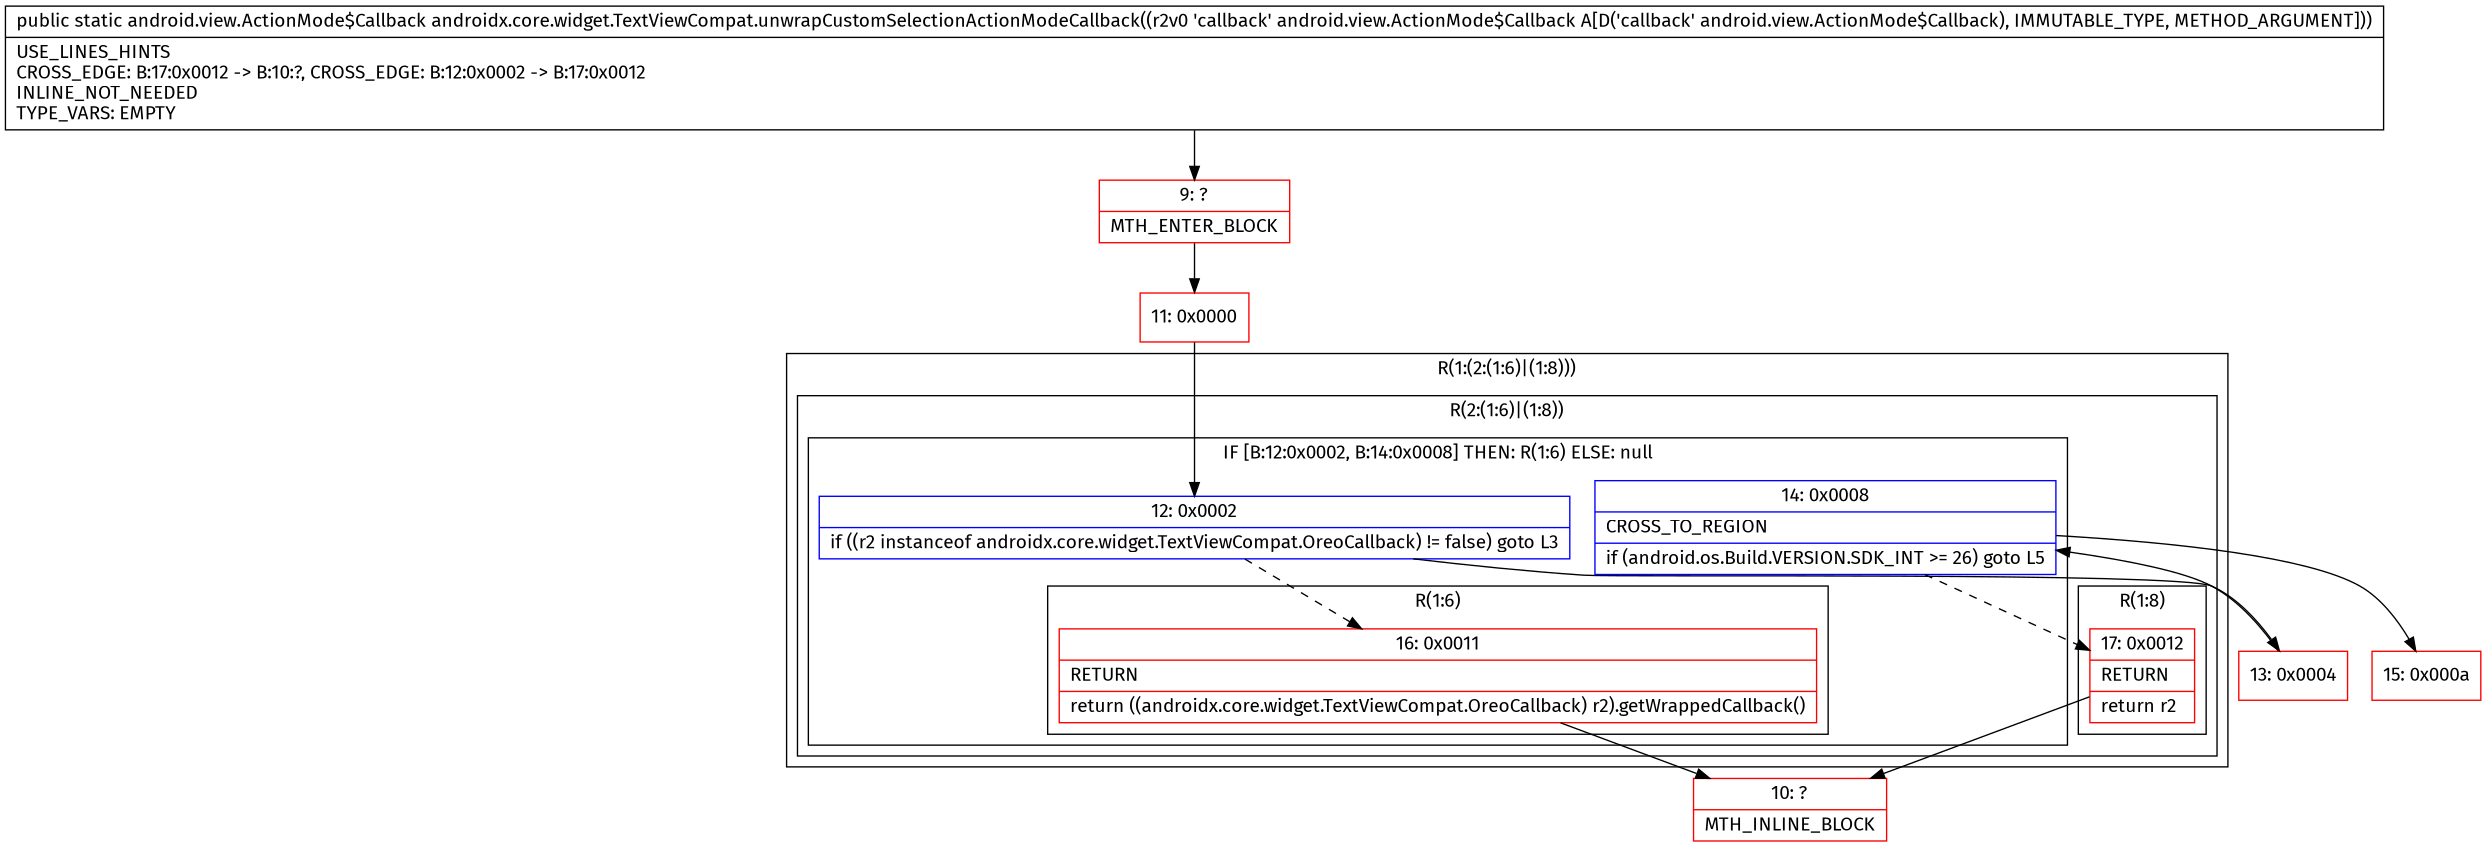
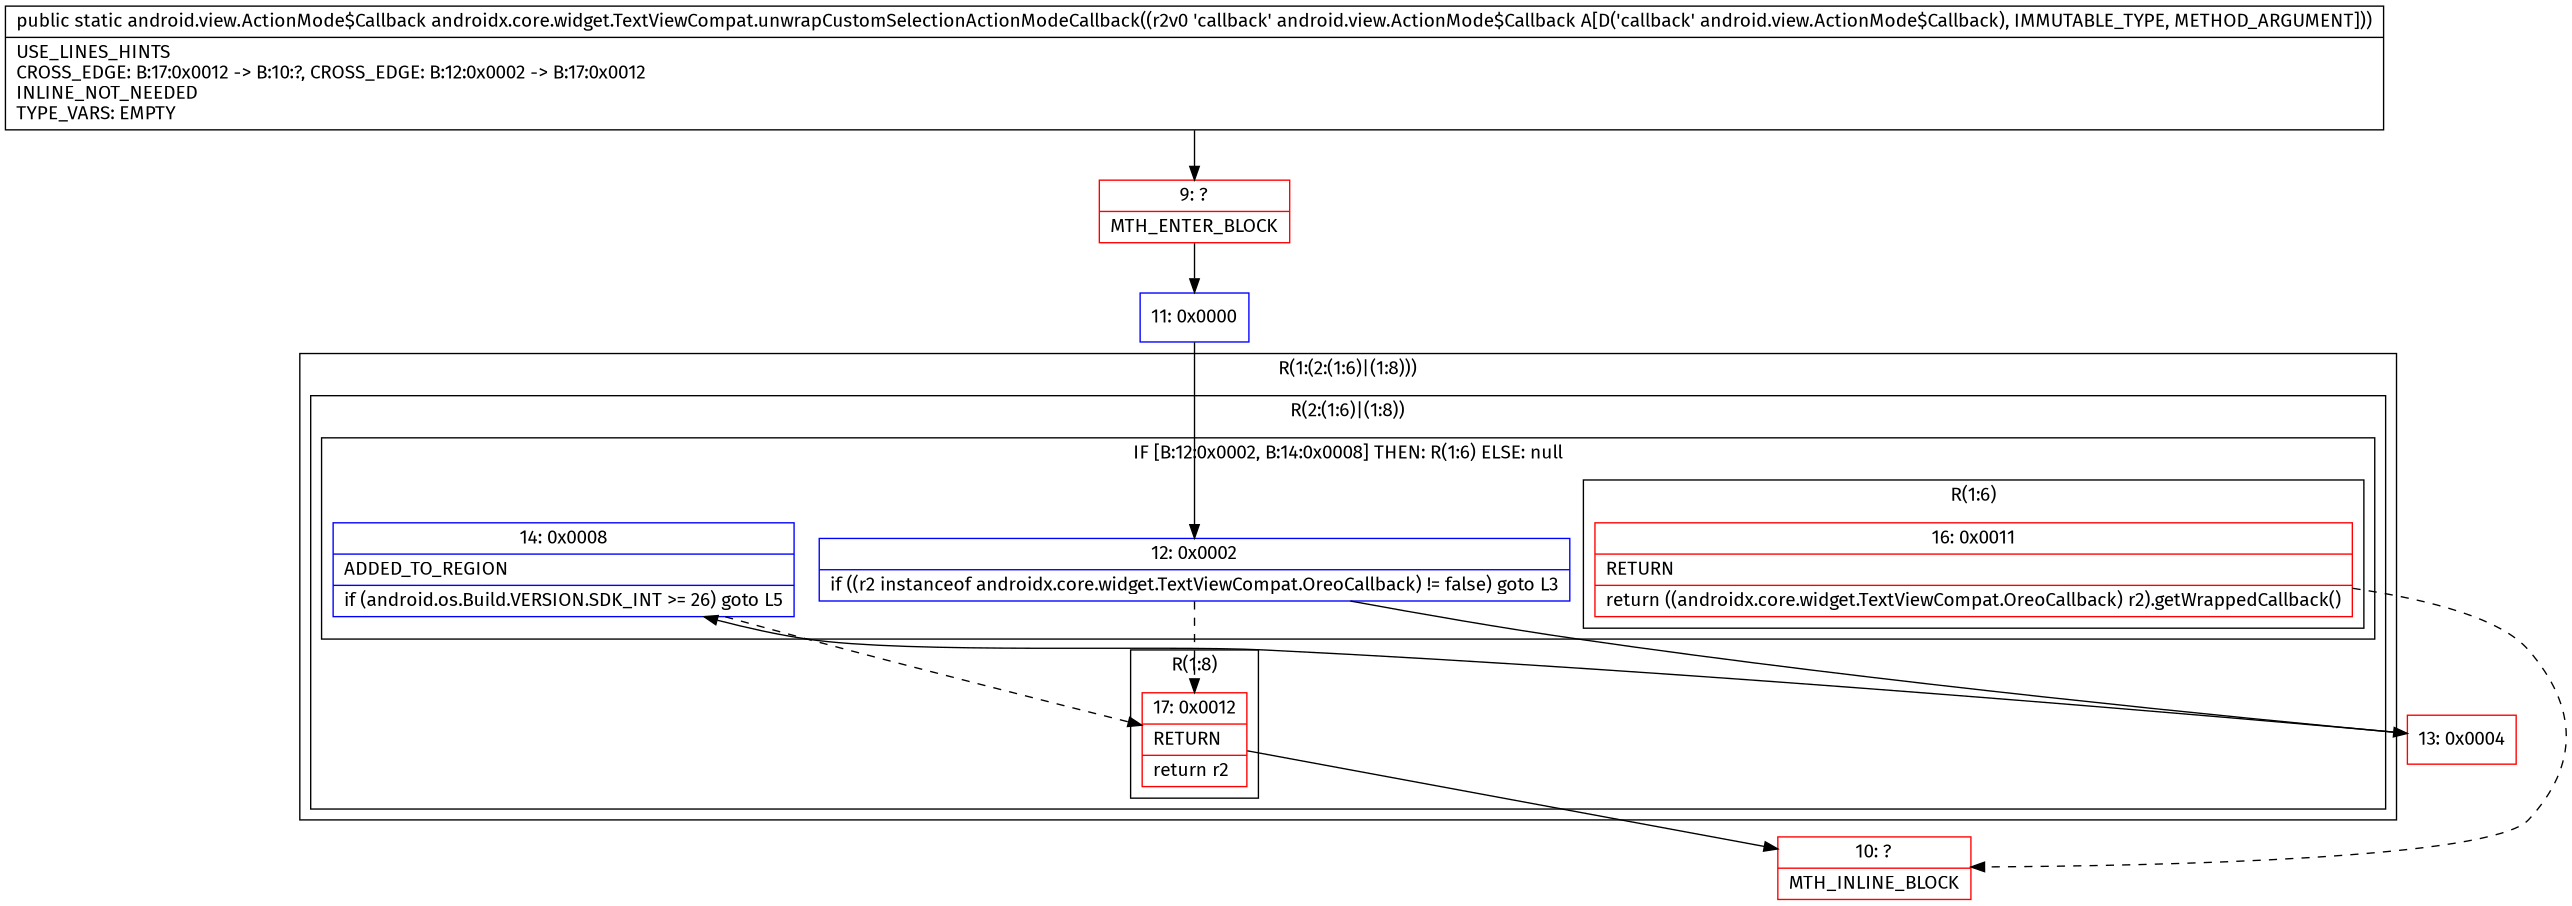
node "11: 0x0000": color red -> blue
node "14: 0x0008": text "CROSS_TO_REGION" -> "ADDED_TO_REGION"
edge "12: 0x0002" -> "16: 0x0011": now "12: 0x0002" -> "17: 0x0012"
node "15: 0x000a": removed
edge "16: 0x0011" -> "10: ?": style solid -> dashed
